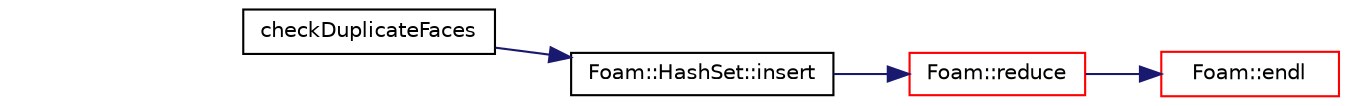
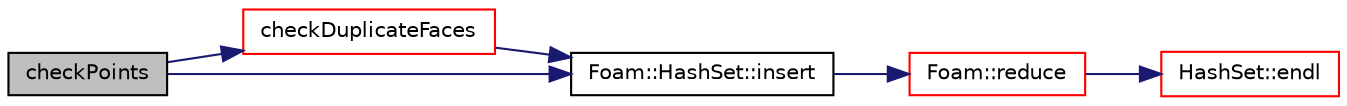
node "checkDuplicateFaces": color black -> red
node "checkPoints": added
node "Foam::endl": label "Foam::endl" -> "HashSet::endl"
